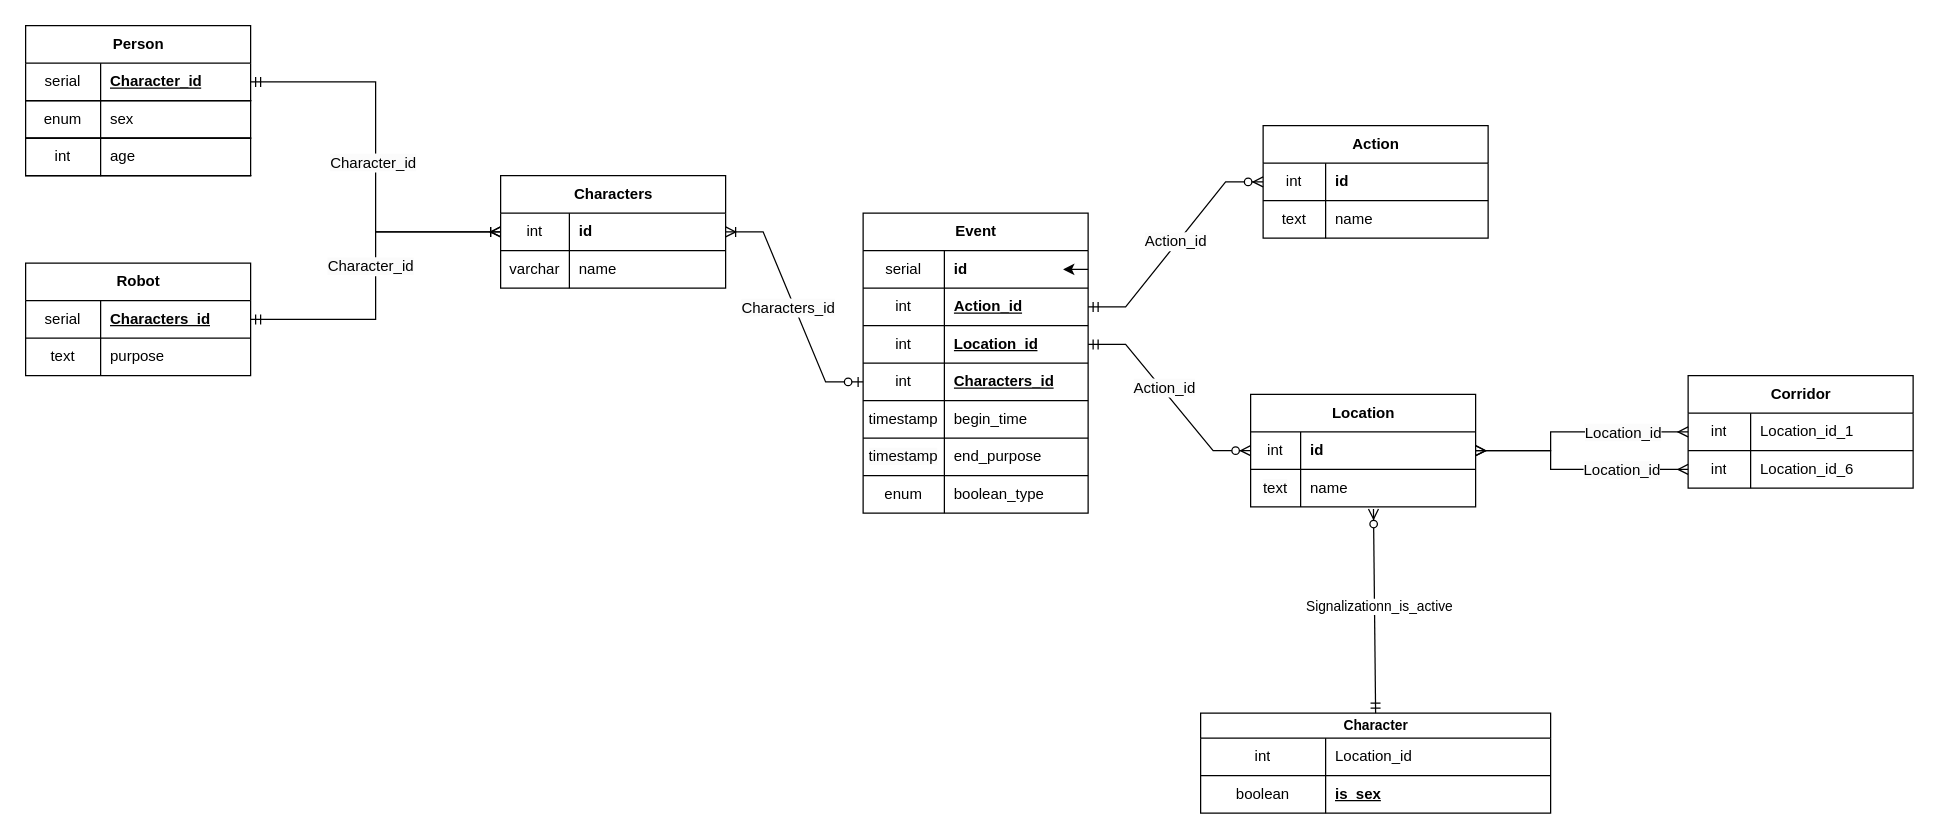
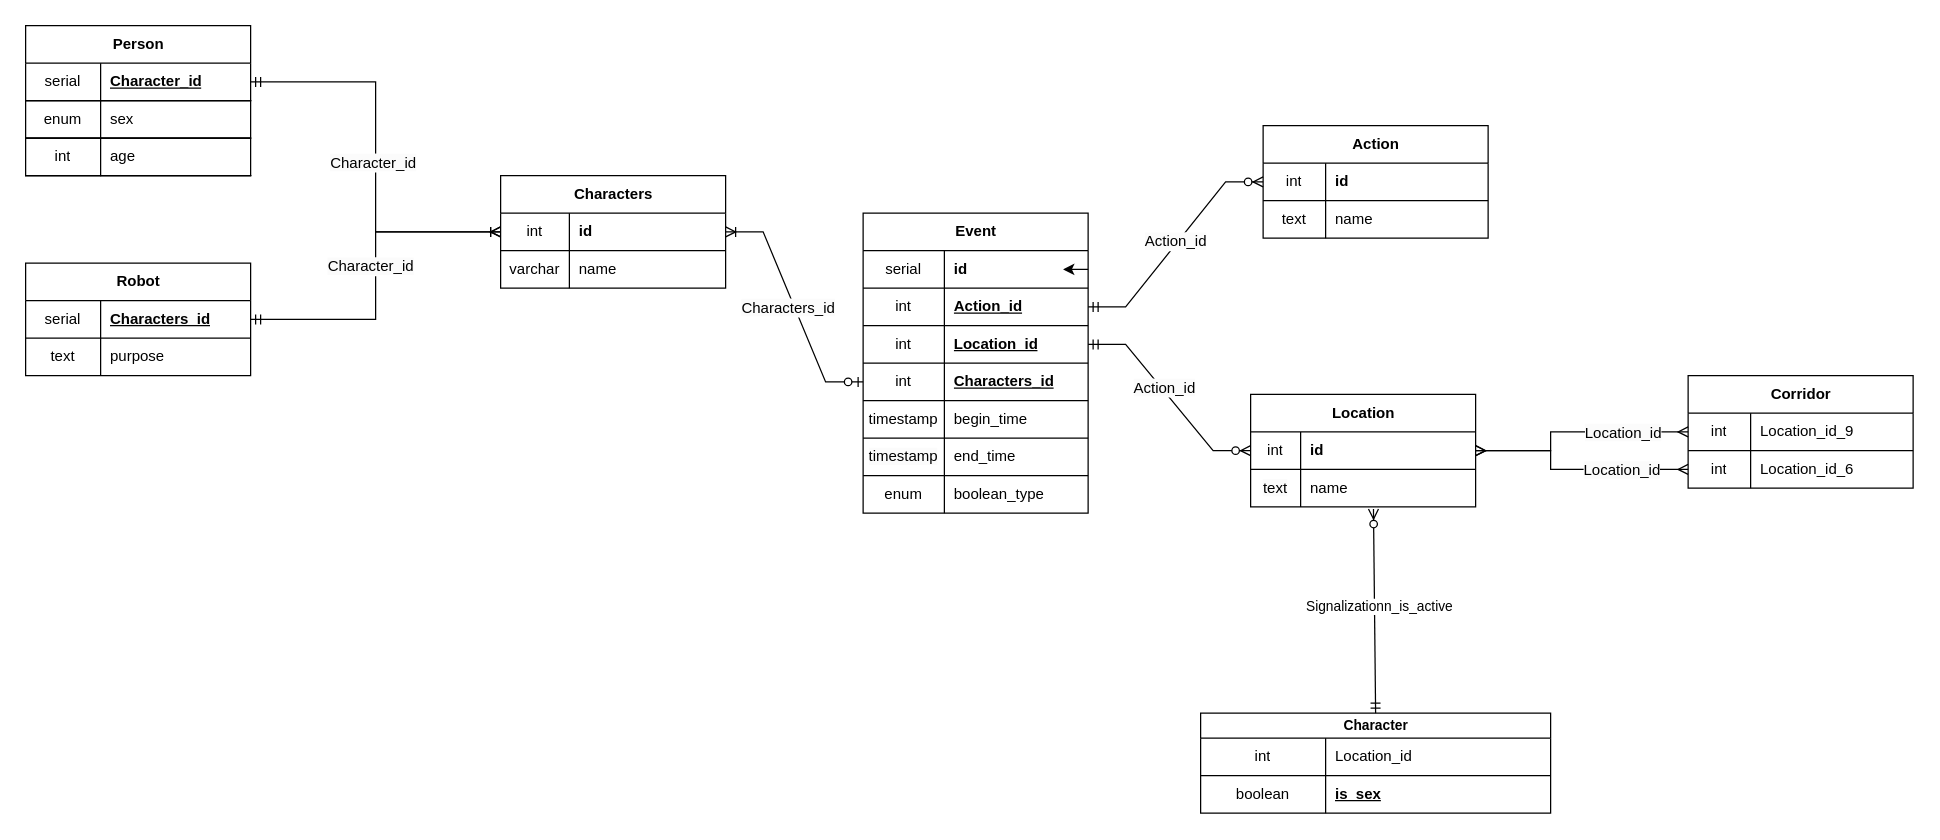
node "Location_id_1": label "Location_id_1" -> "Location_id_9"
node "end_purpose": label "end_purpose" -> "end_time"
